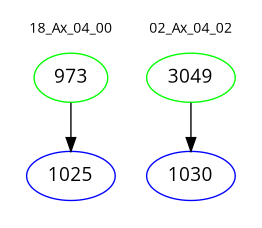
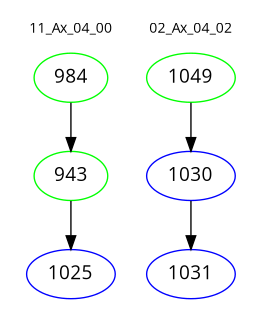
cluster "18_Ax_04_00": label "18_Ax_04_00" -> "11_Ax_04_00"
node "973": label "973" -> "943"
node "984": added
node "3049": label "3049" -> "1049"
node "1031": added
